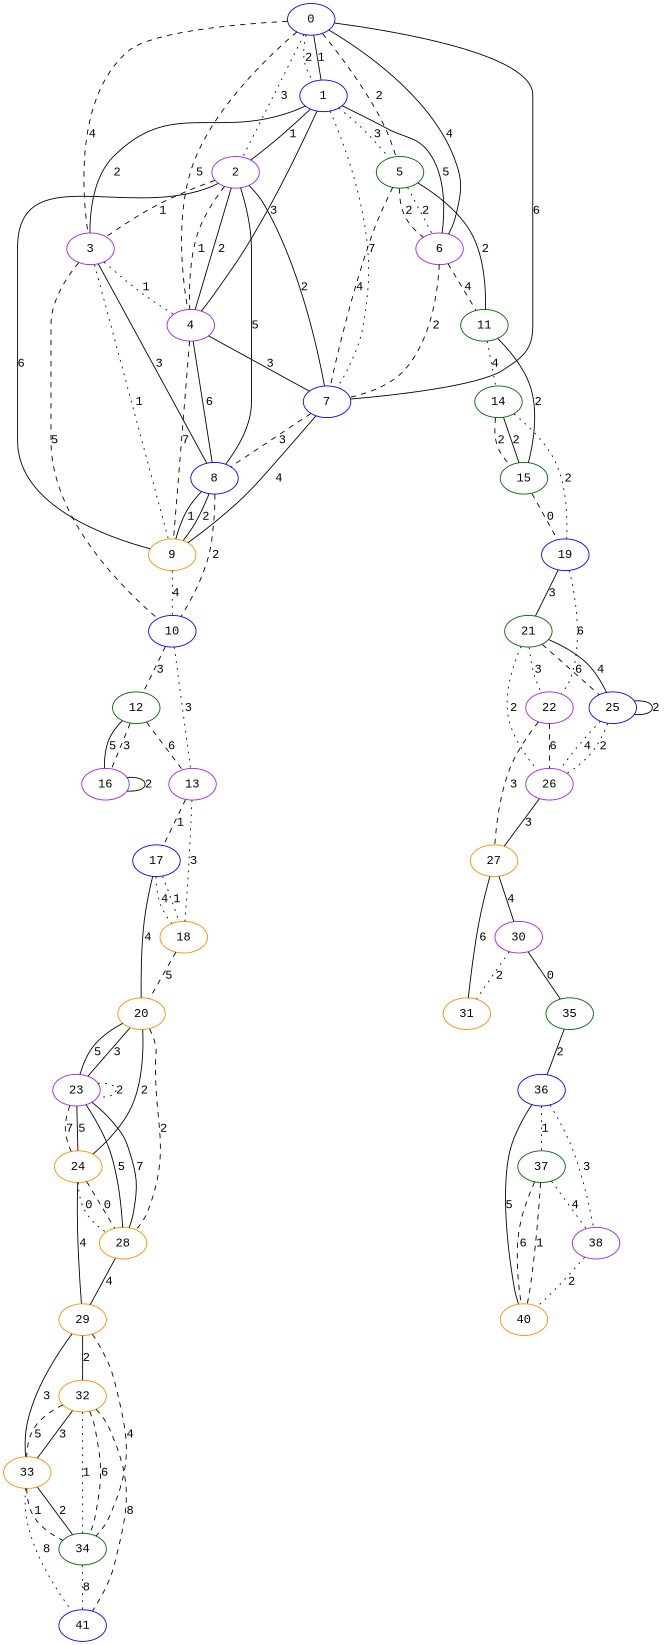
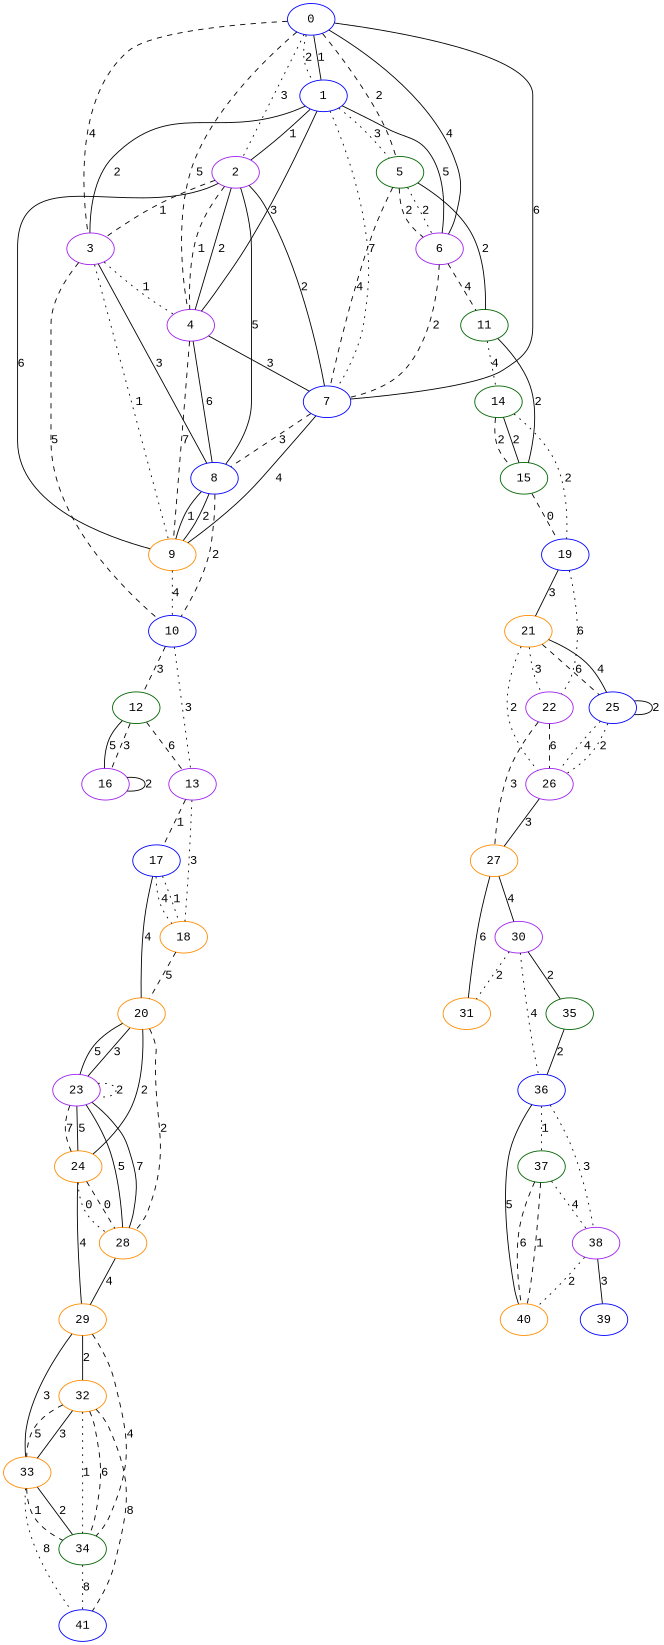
node "21": color darkgreen -> darkorange
edge "30" -- "35": label "0" -> "2"
edge "30" -- "36": added, label "4"
node "39": added
